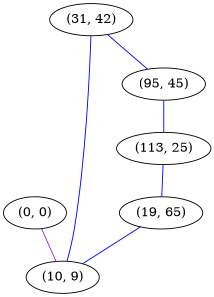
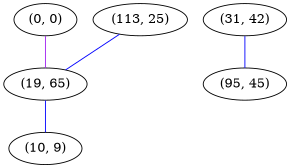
edge "(95, 45)" -- "(113, 25)": removed
edge "(31, 42)" -- "(10, 9)": removed
edge "(0, 0)" -- "(10, 9)": now "(0, 0)" -- "(19, 65)"
